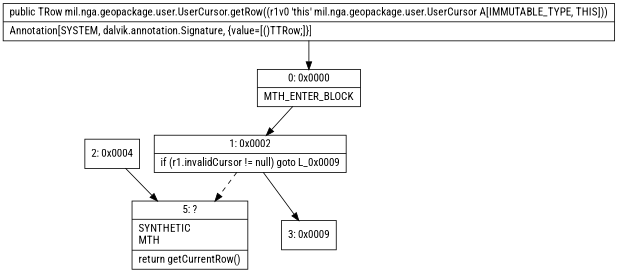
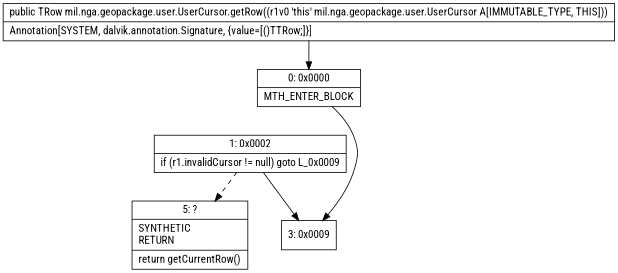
edge "0: 0x0000" -> "1: 0x0002": now "0: 0x0000" -> "3: 0x0009"
node "2: 0x0004": removed
node "5: ?": text "MTH" -> "RETURN"
